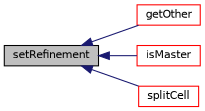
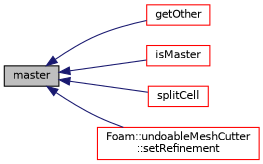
node "setRefinement": label "setRefinement" -> "master"
node "Foam::undoableMeshCutter ::setRefinement": added
